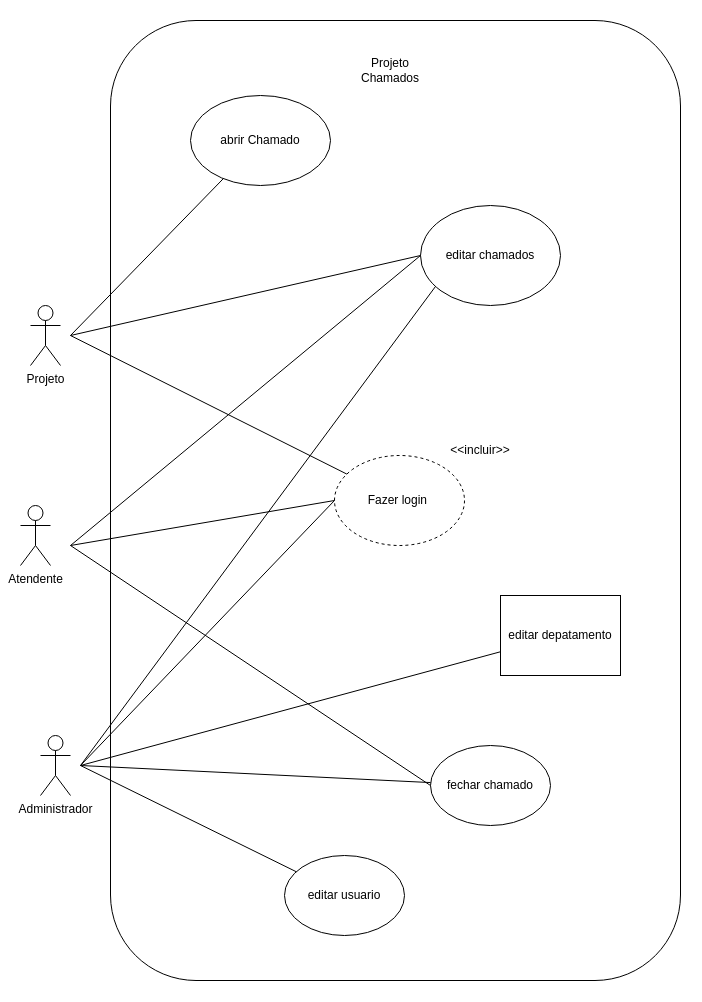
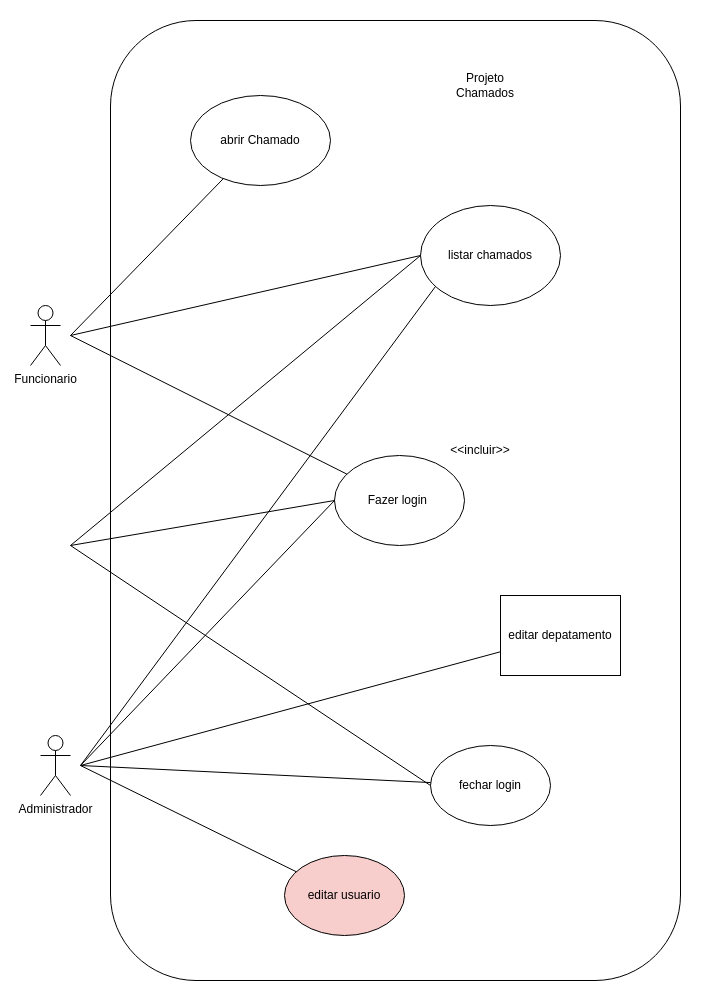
node "Projeto Chamados": moved (391, 71) -> (486, 86)
node "editar chamados": label "editar chamados" -> "listar chamados"
node "Projeto": label "Projeto" -> "Funcionario"
node "Fazer login": style dashed -> solid
node "Atendente": removed
node "fechar chamado": label "fechar chamado" -> "fechar login"
node "editar usuario": fillcolor #ffffff -> #f8cecc
